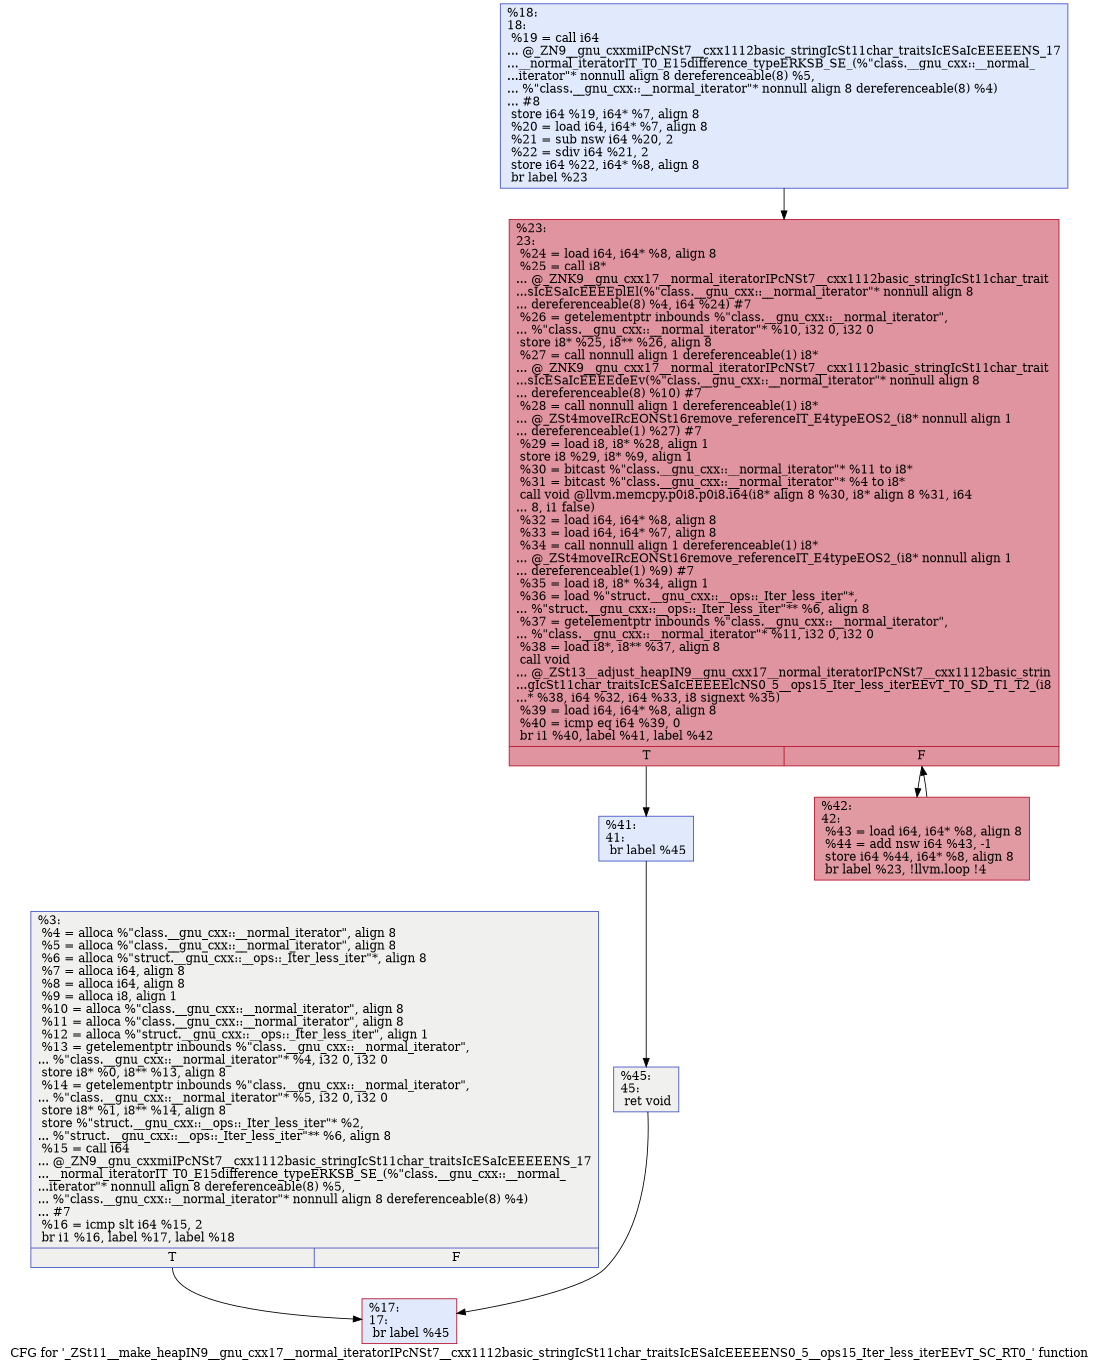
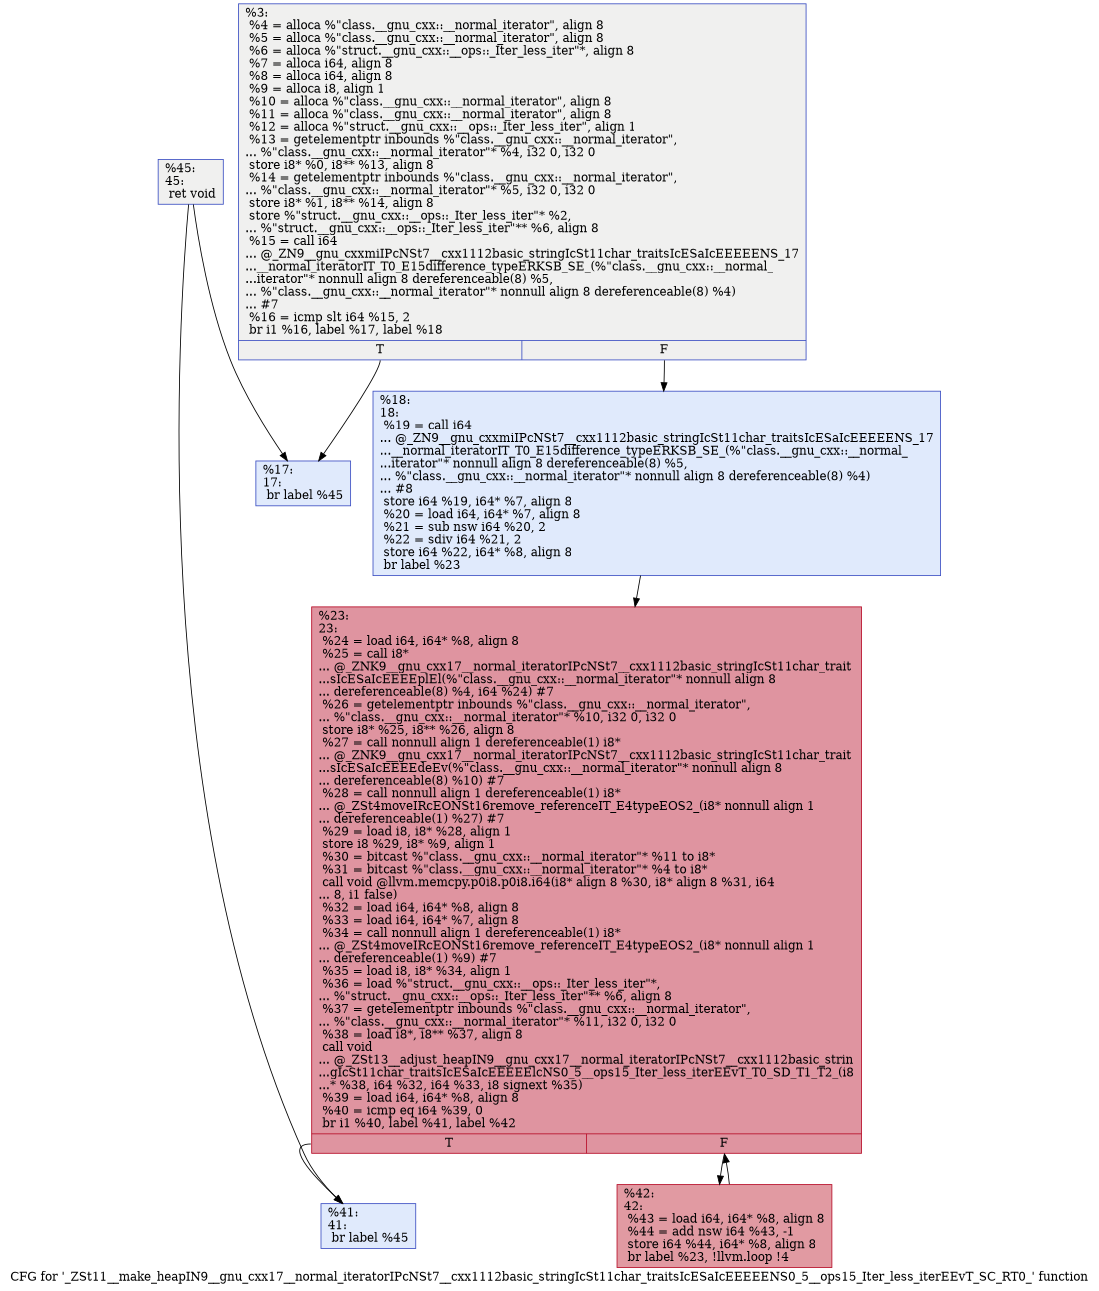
edge "%3:" -> "%18:": added
edge "%41:" -> "%45:": reversed
node "%17:": color #b70d28ff -> #3d50c3ff
